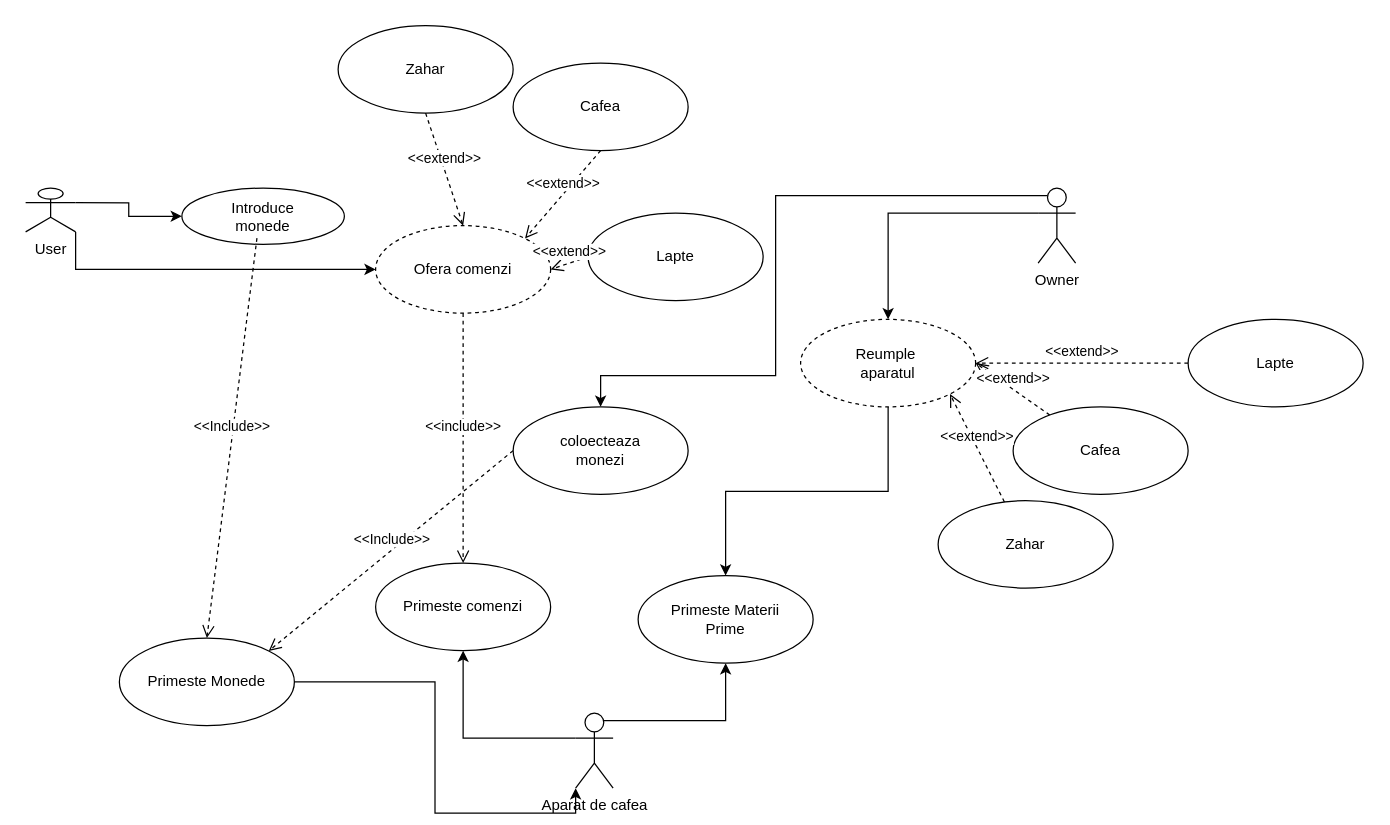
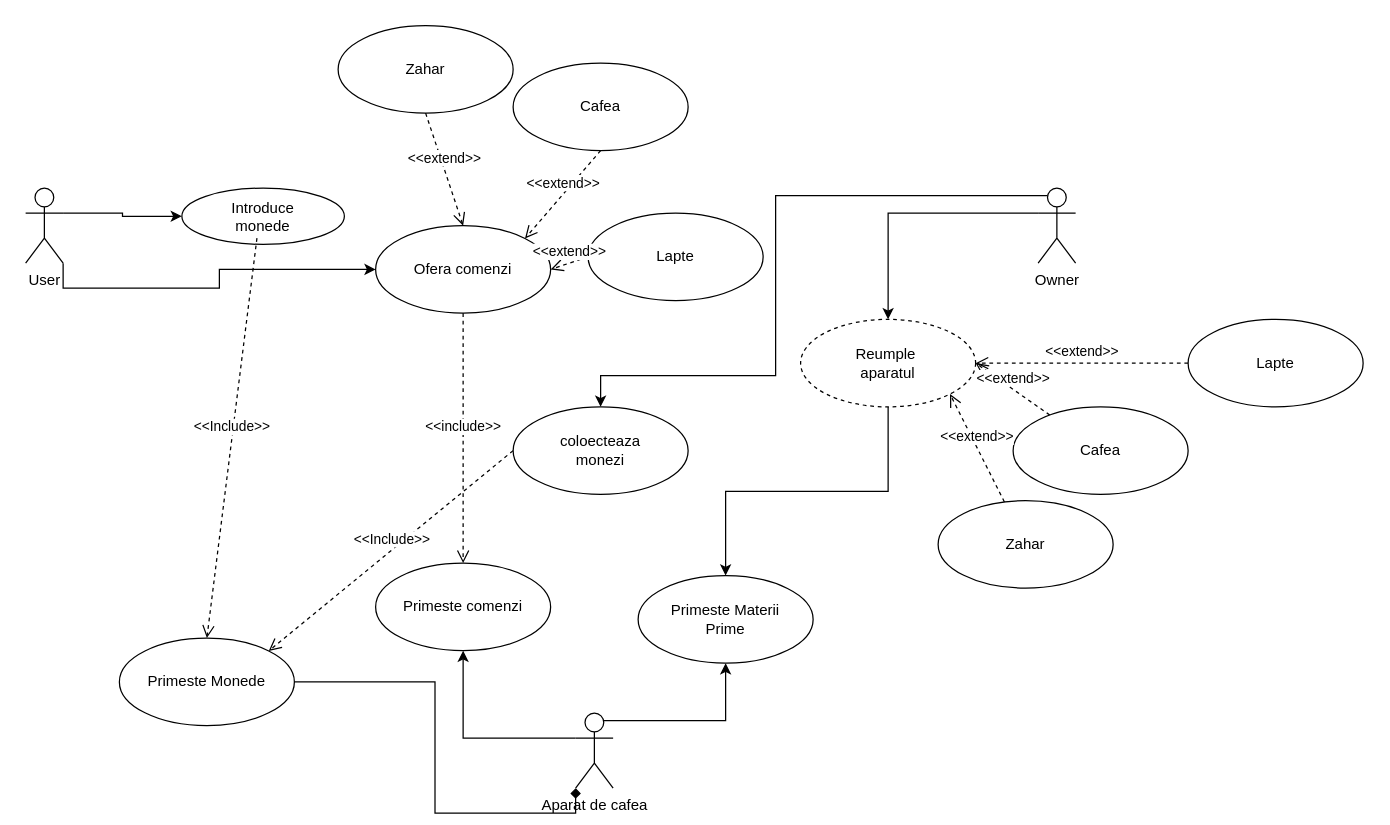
node "User": size 50x44 -> 38x75
node "Ofera comenzi": style dashed -> solid
edge "Primeste Monede" -> "Aparat de cafea": arrowhead classic -> diamond
